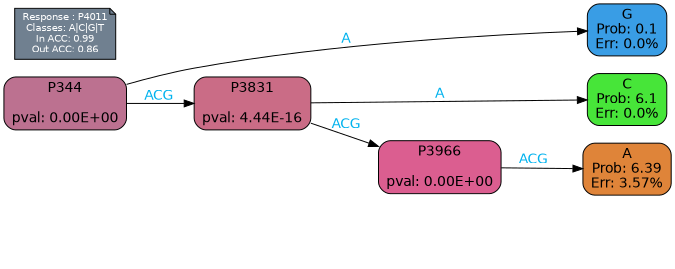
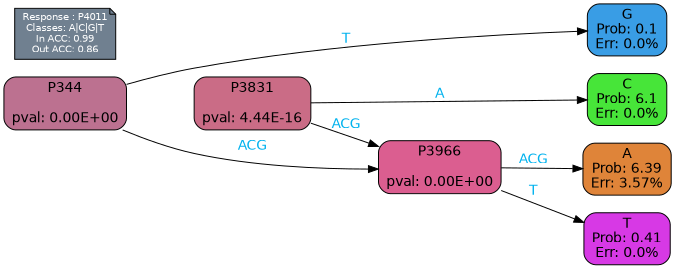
edge "P344 pval: 0.00E+00" -> "G Prob: 0.1 Err: 0.0%": label "A" -> "T"
edge "P344 pval: 0.00E+00" -> "P3831 pval: 4.44E-16": now "P344 pval: 0.00E+00" -> "P3966 pval: 0.00E+00"
node "T Prob: 0.41 Err: 0.0%": added
